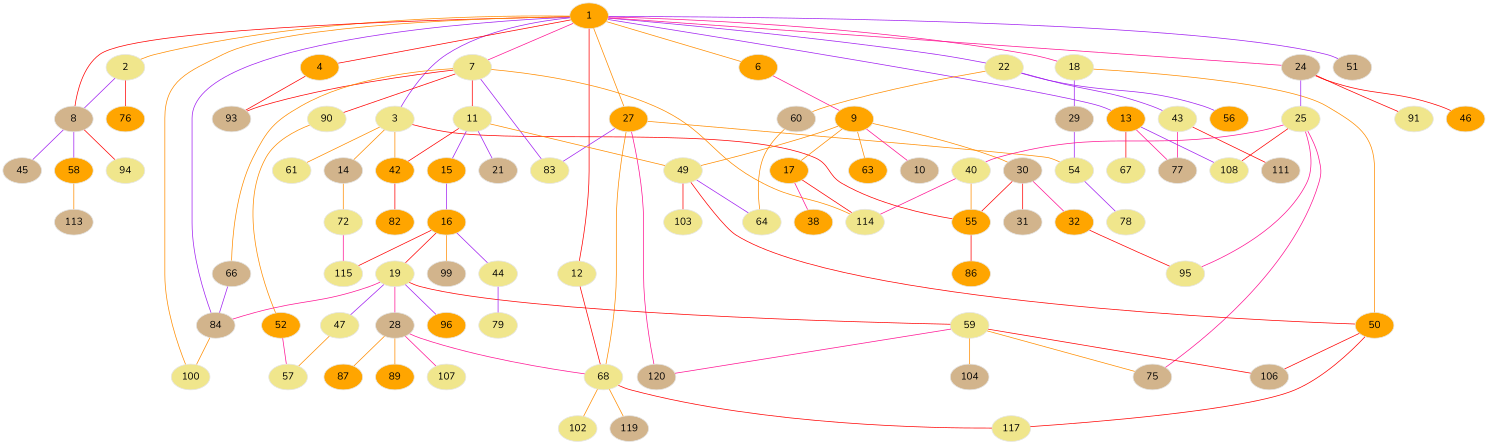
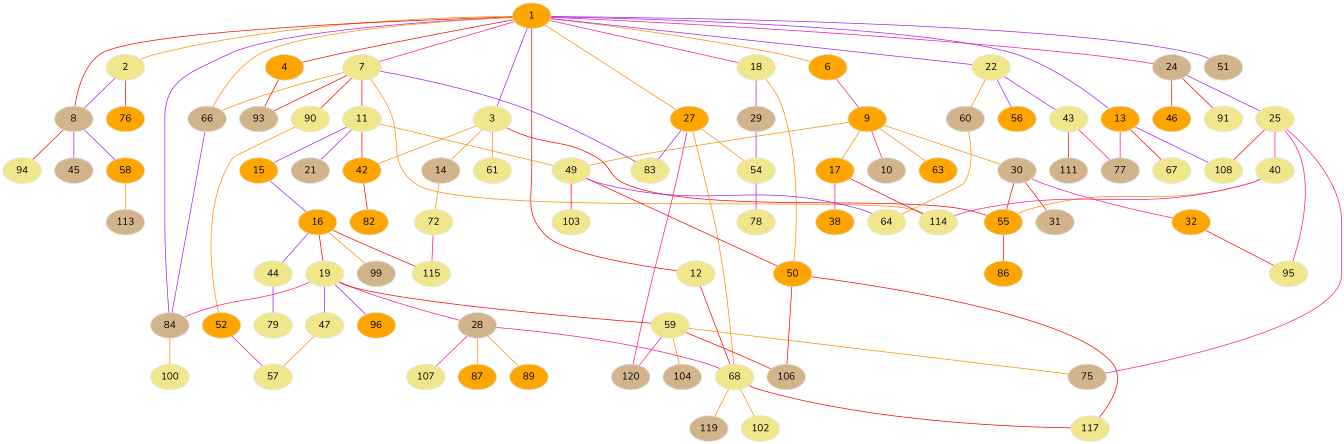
edge "1" -- "100": now "1" -- "66"
